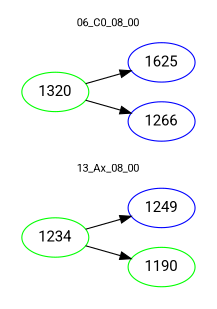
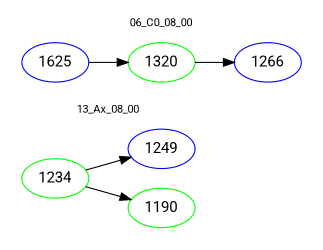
edge "1320" -> "1625": reversed
